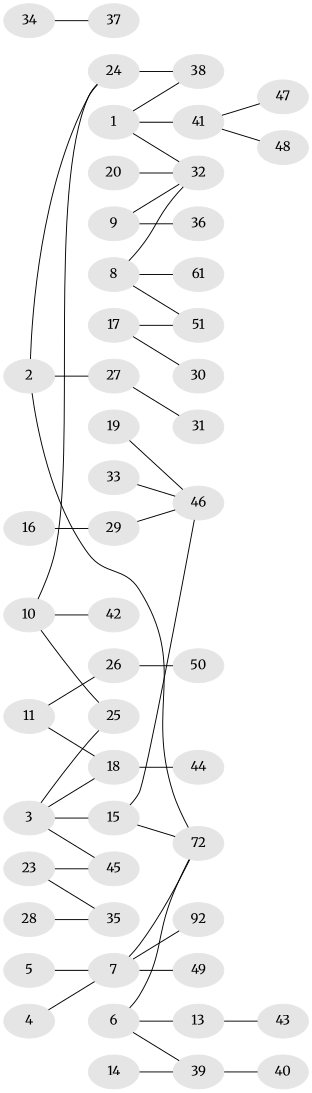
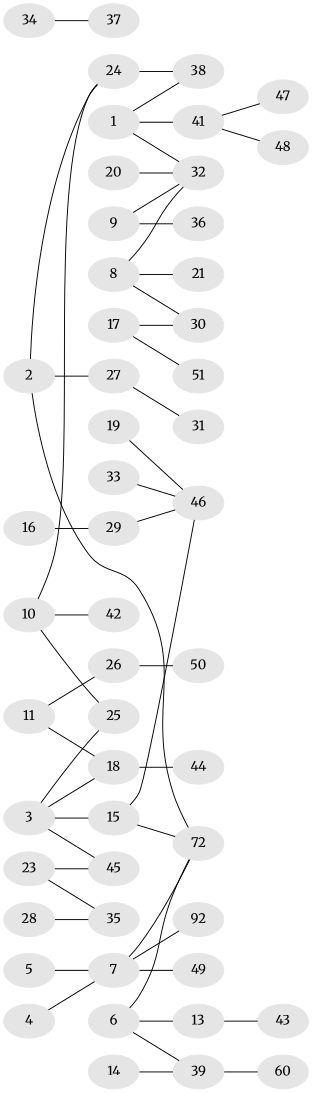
node "61": label "61" -> "21"
edge "8" -- "51": now "8" -- "30"
node "40": label "40" -> "60"
